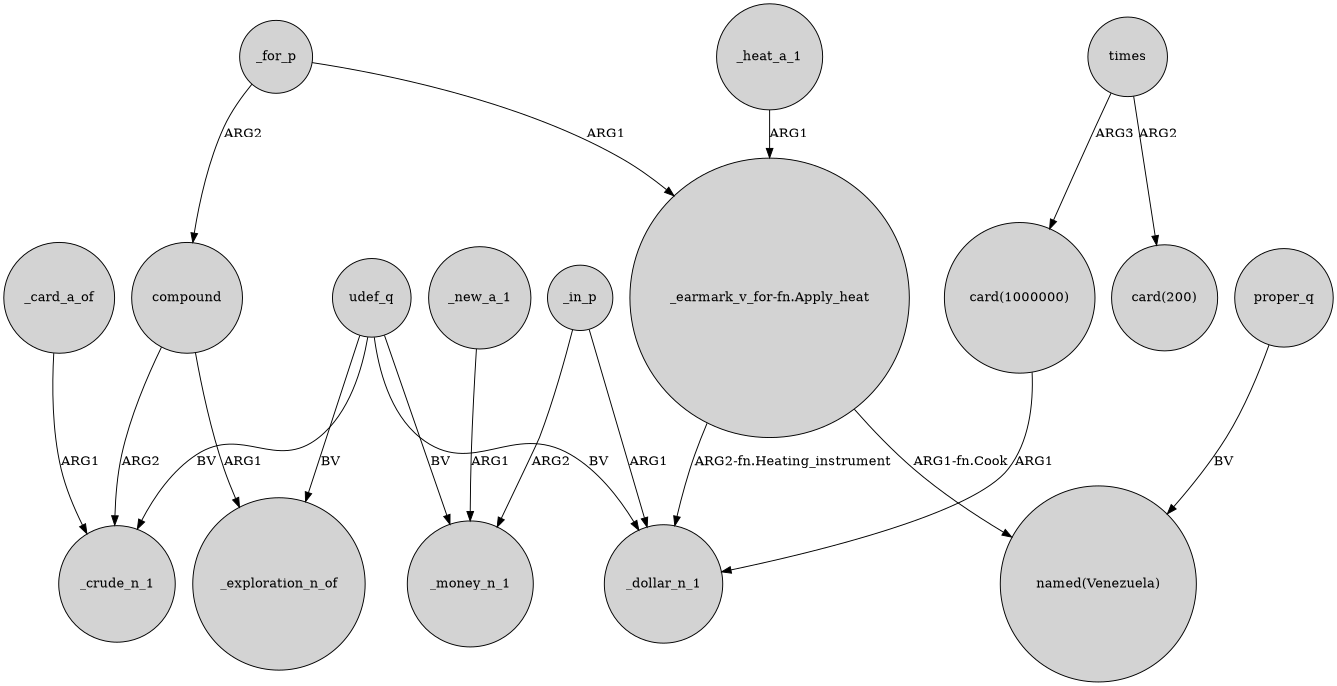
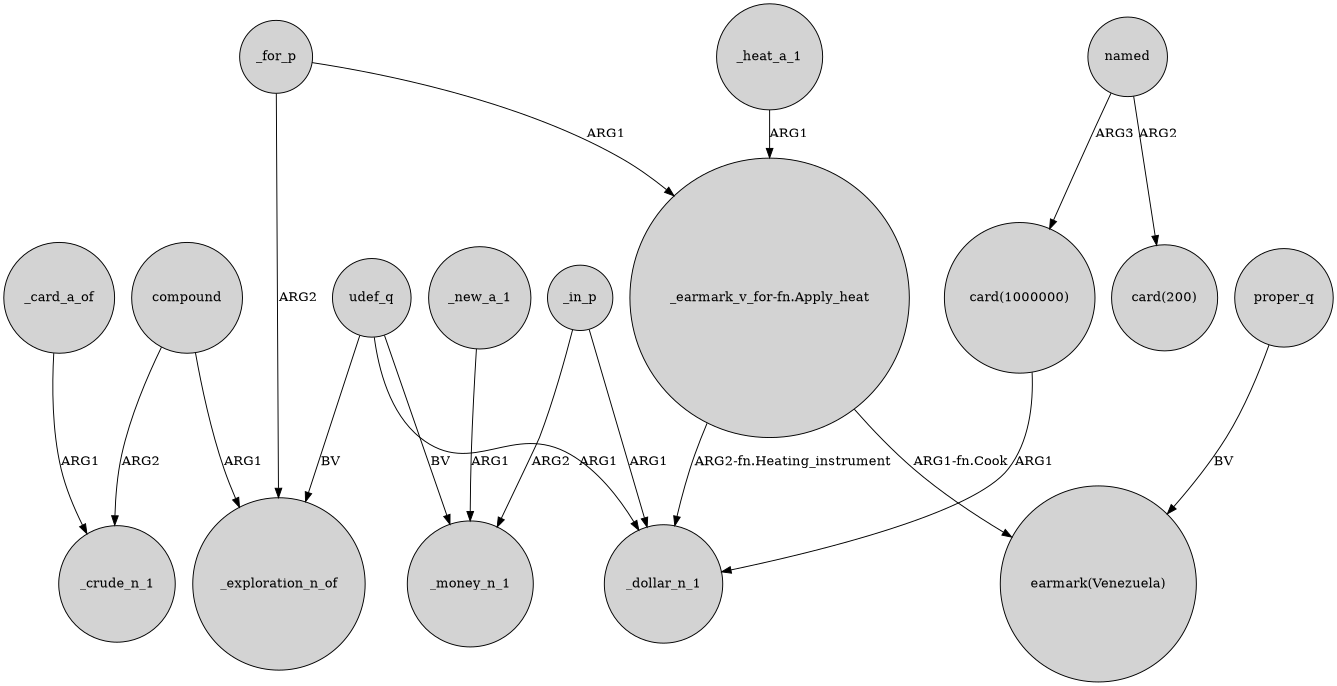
node "times": label "times" -> "named"
edge "_for_p" -> "compound": now "_for_p" -> "_exploration_n_of"
edge "udef_q" -> "_crude_n_1": removed, label "BV"
edge "udef_q" -> "_dollar_n_1": label "BV" -> "ARG1"
node "named(Venezuela)": label "named(Venezuela)" -> "earmark(Venezuela)"
